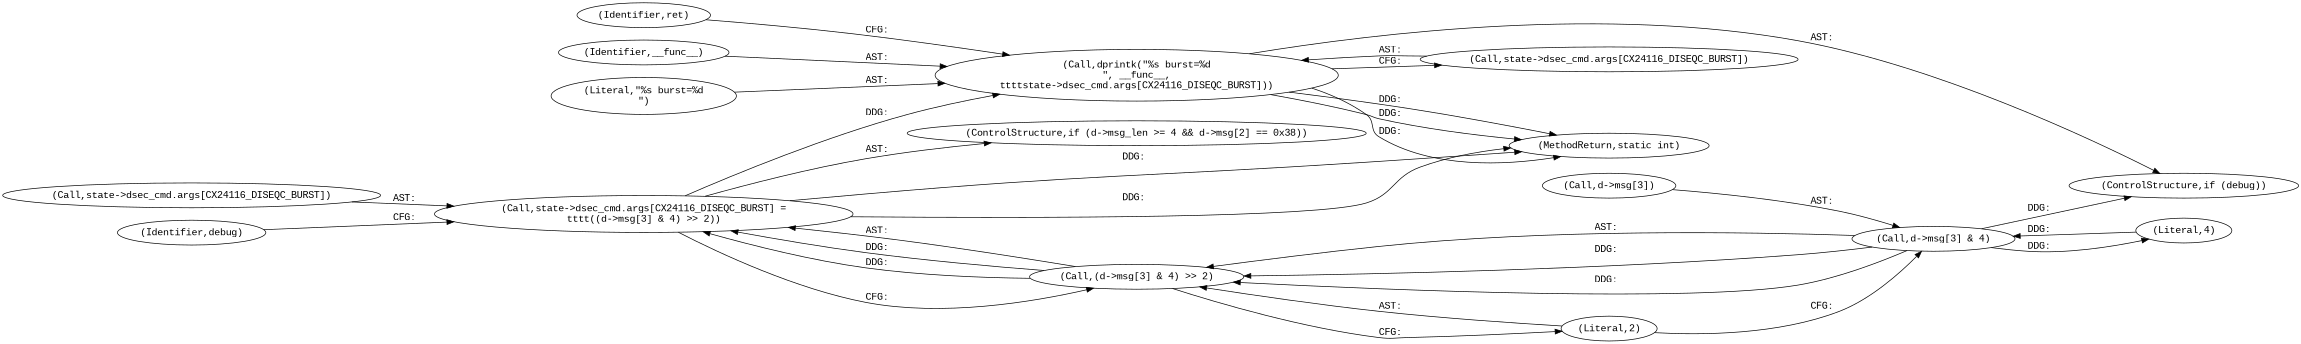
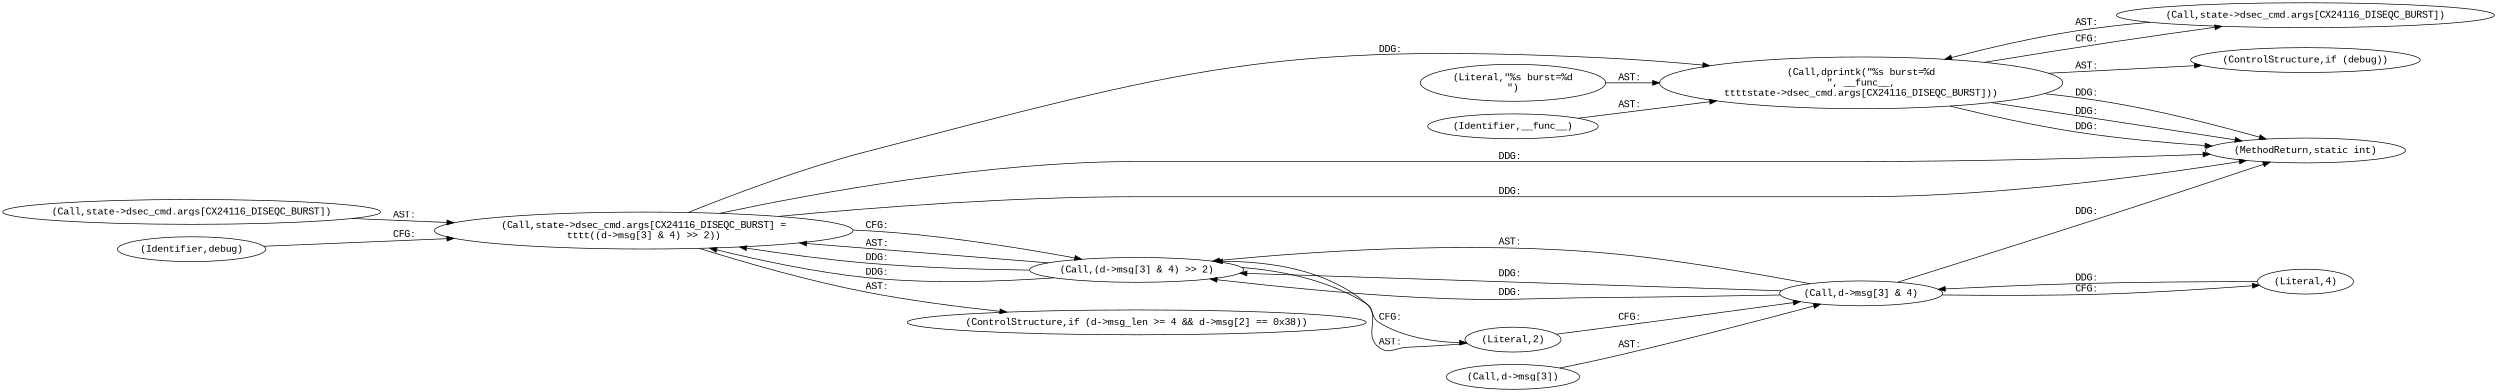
node "(Identifier,ret)": removed
edge "(Call,d->msg[3] & 4)" -> "(ControlStructure,if (debug))": now "(Call,d->msg[3] & 4)" -> "(MethodReturn,static int)"
edge "(Call,d->msg[3] & 4)" -> "(Literal,4)": label "DDG: " -> "CFG: "
